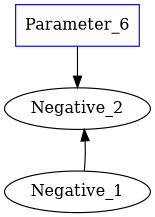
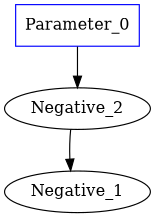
node "Parameter_6": label "Parameter_6" -> "Parameter_0"
edge "Negative_1" -> "Negative_2": reversed
